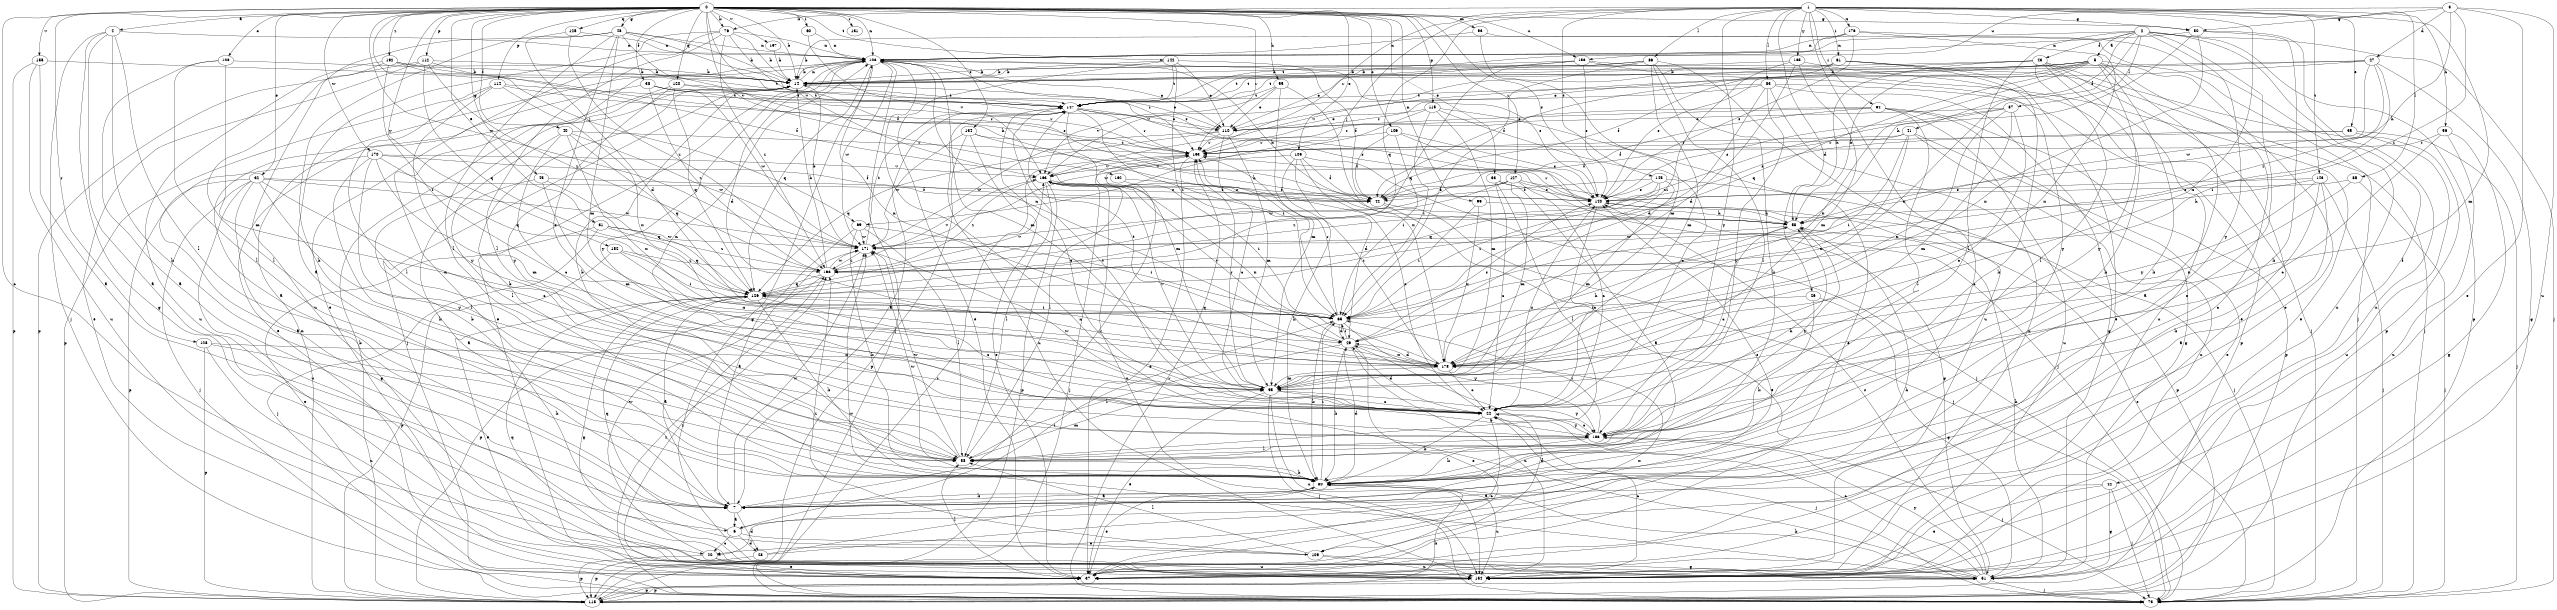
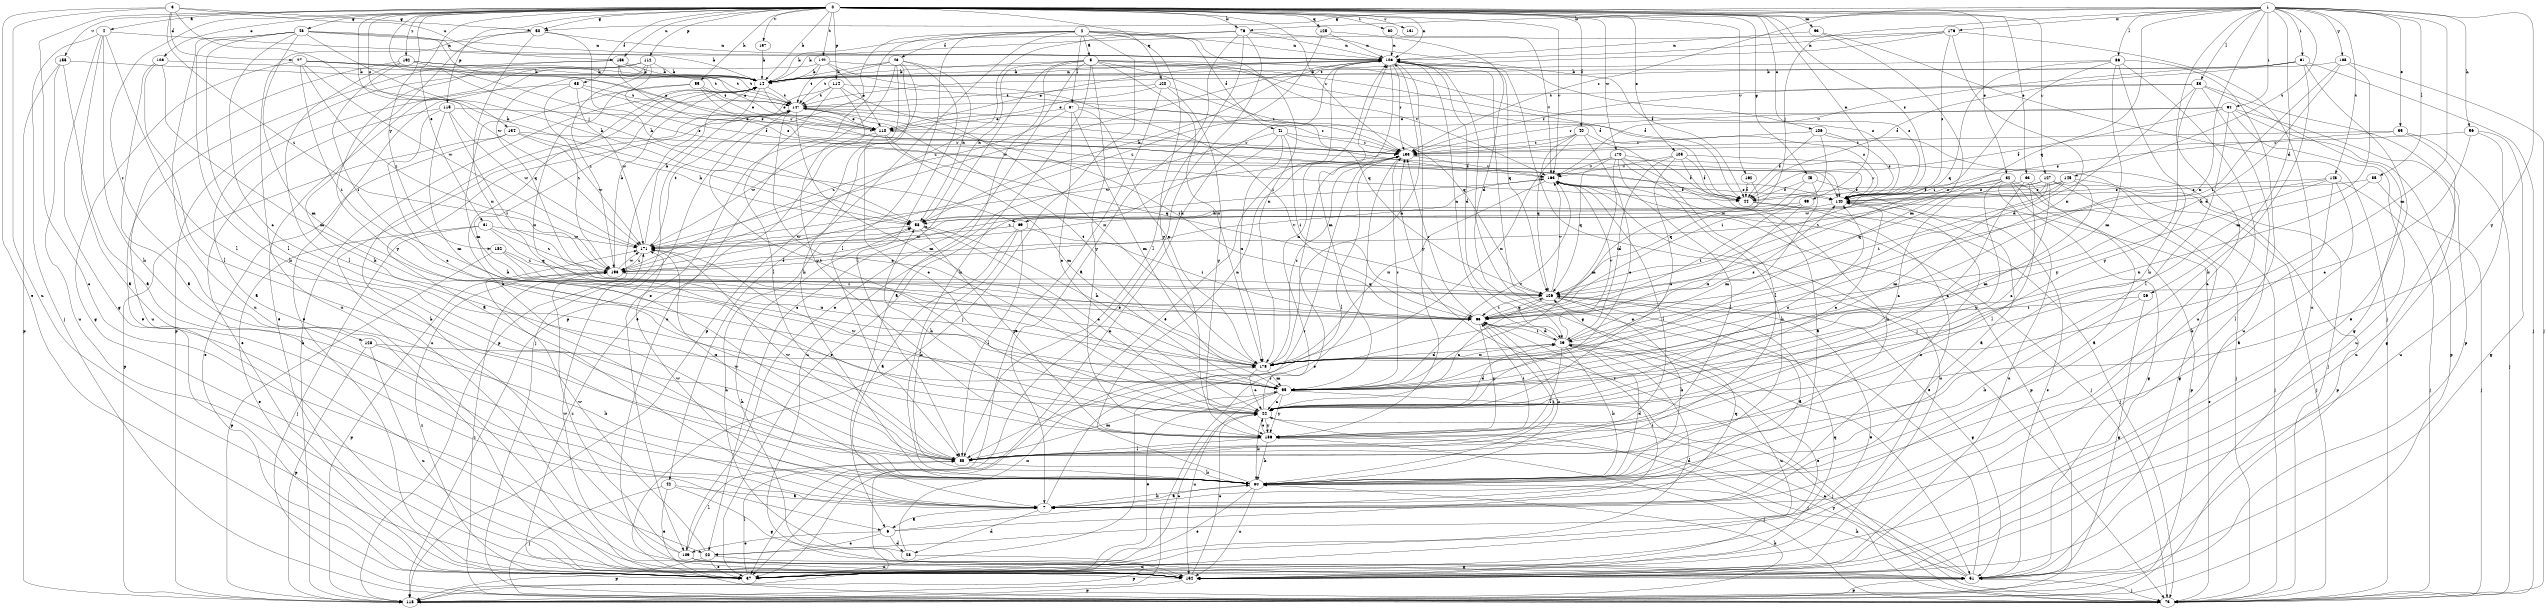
edge "86" -> "88": now "86" -> "37"
